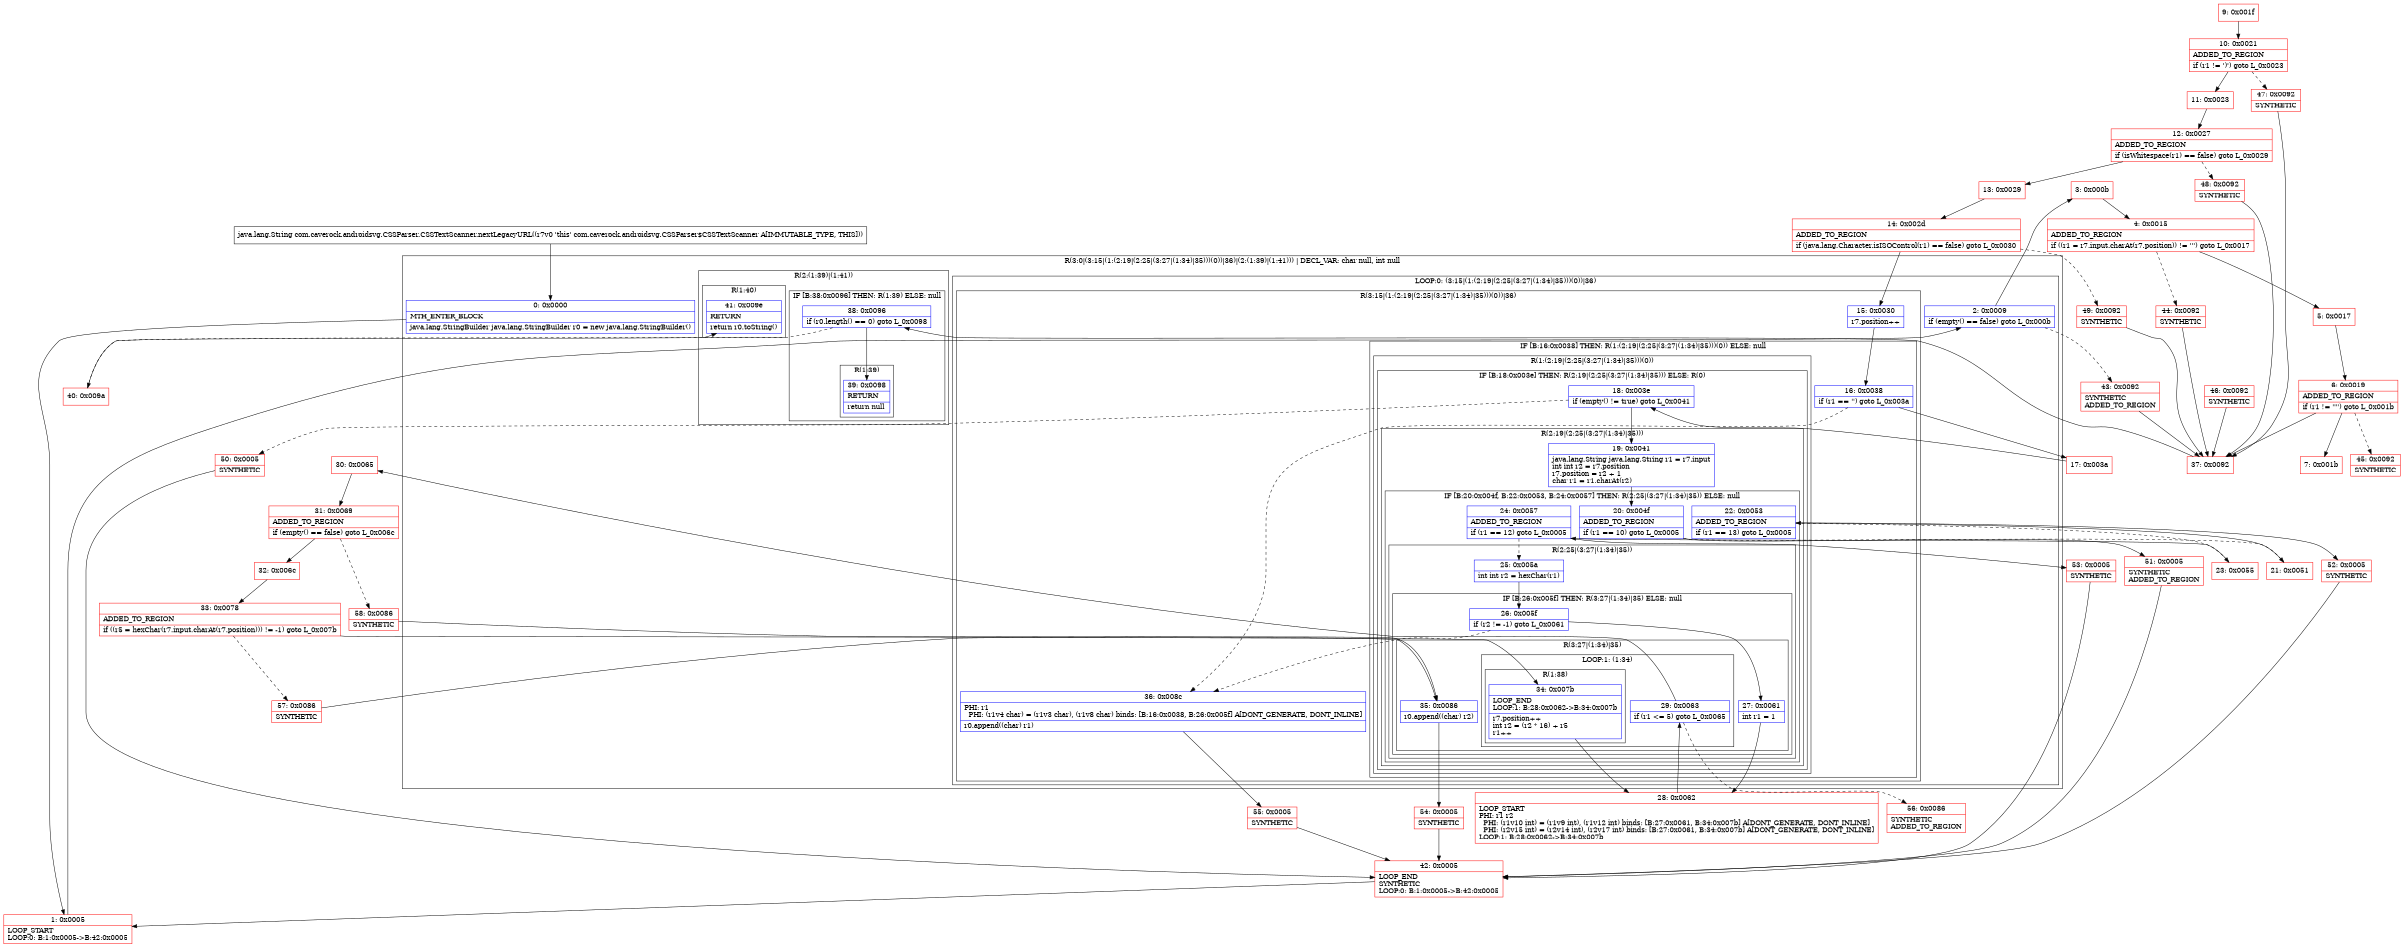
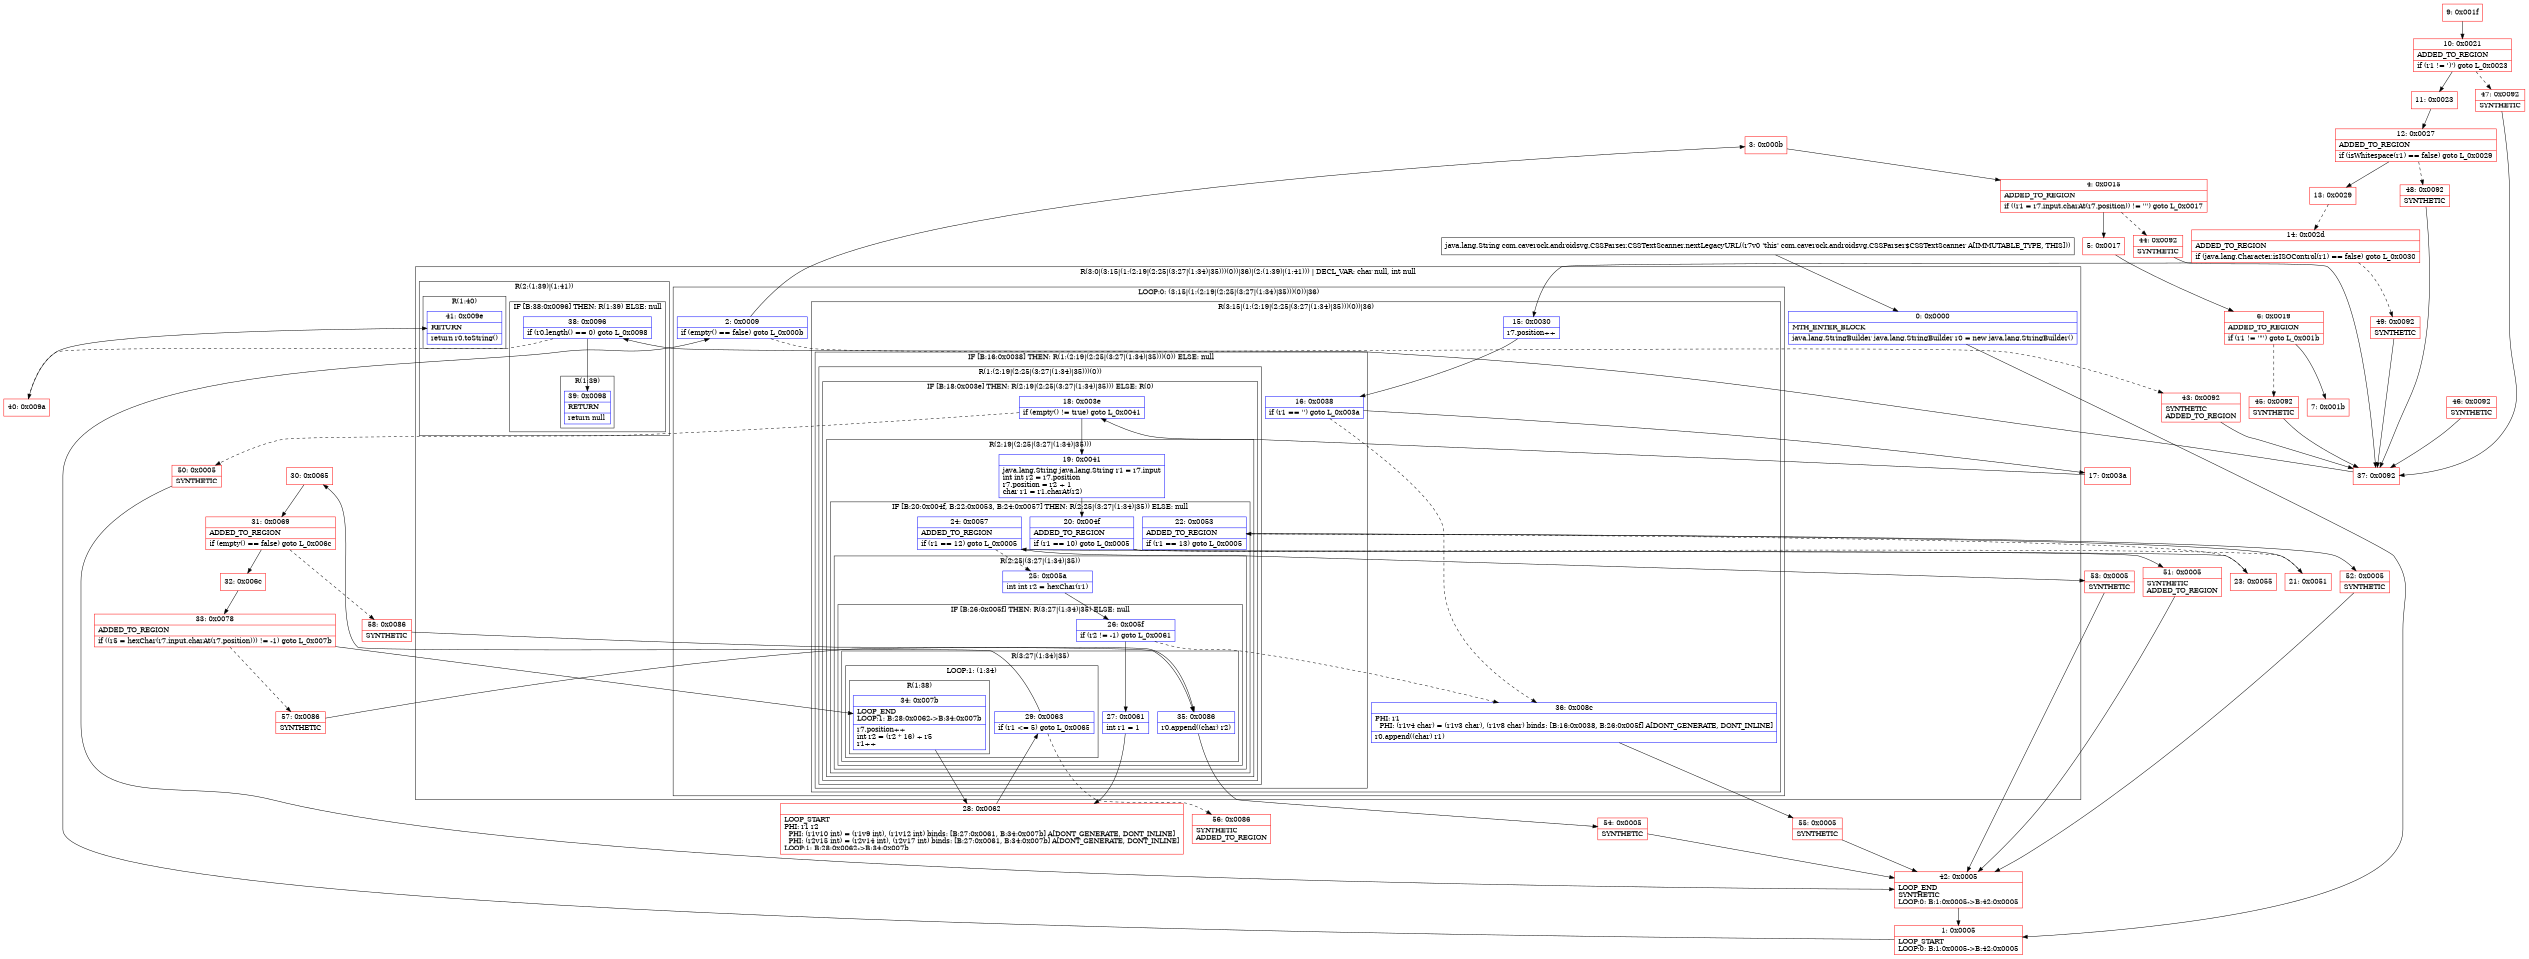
edge "13: 0x0029" -> "14: 0x002d": style solid -> dashed
edge "6: 0x0019" -> "37: 0x0092": now "45: 0x0092" -> "37: 0x0092"
